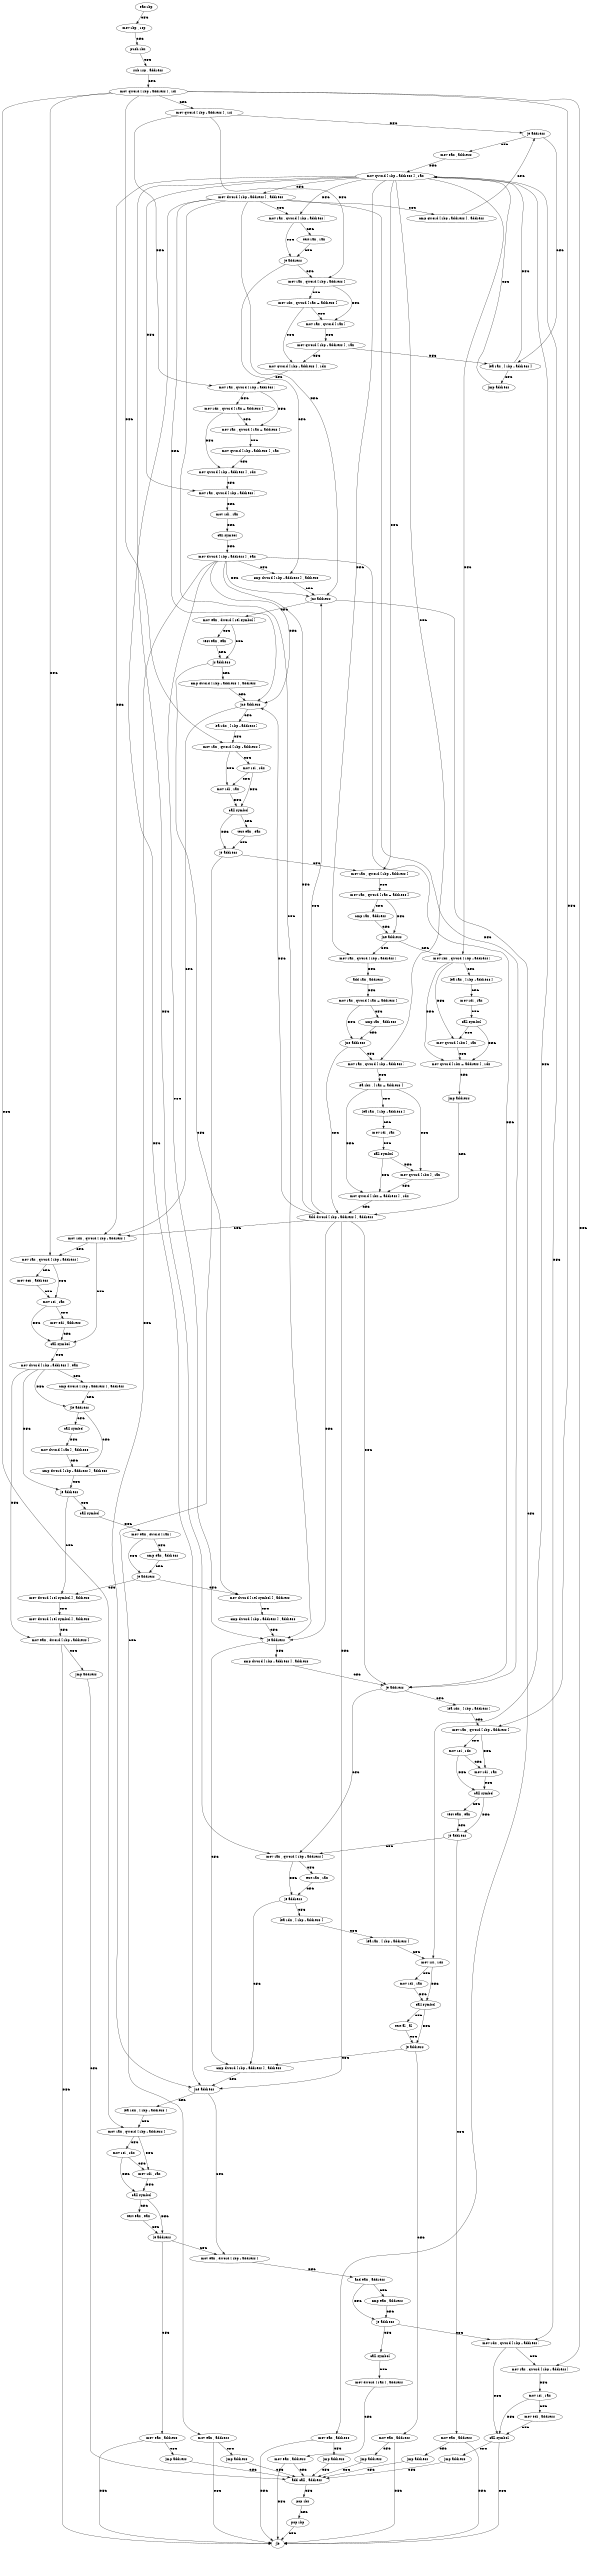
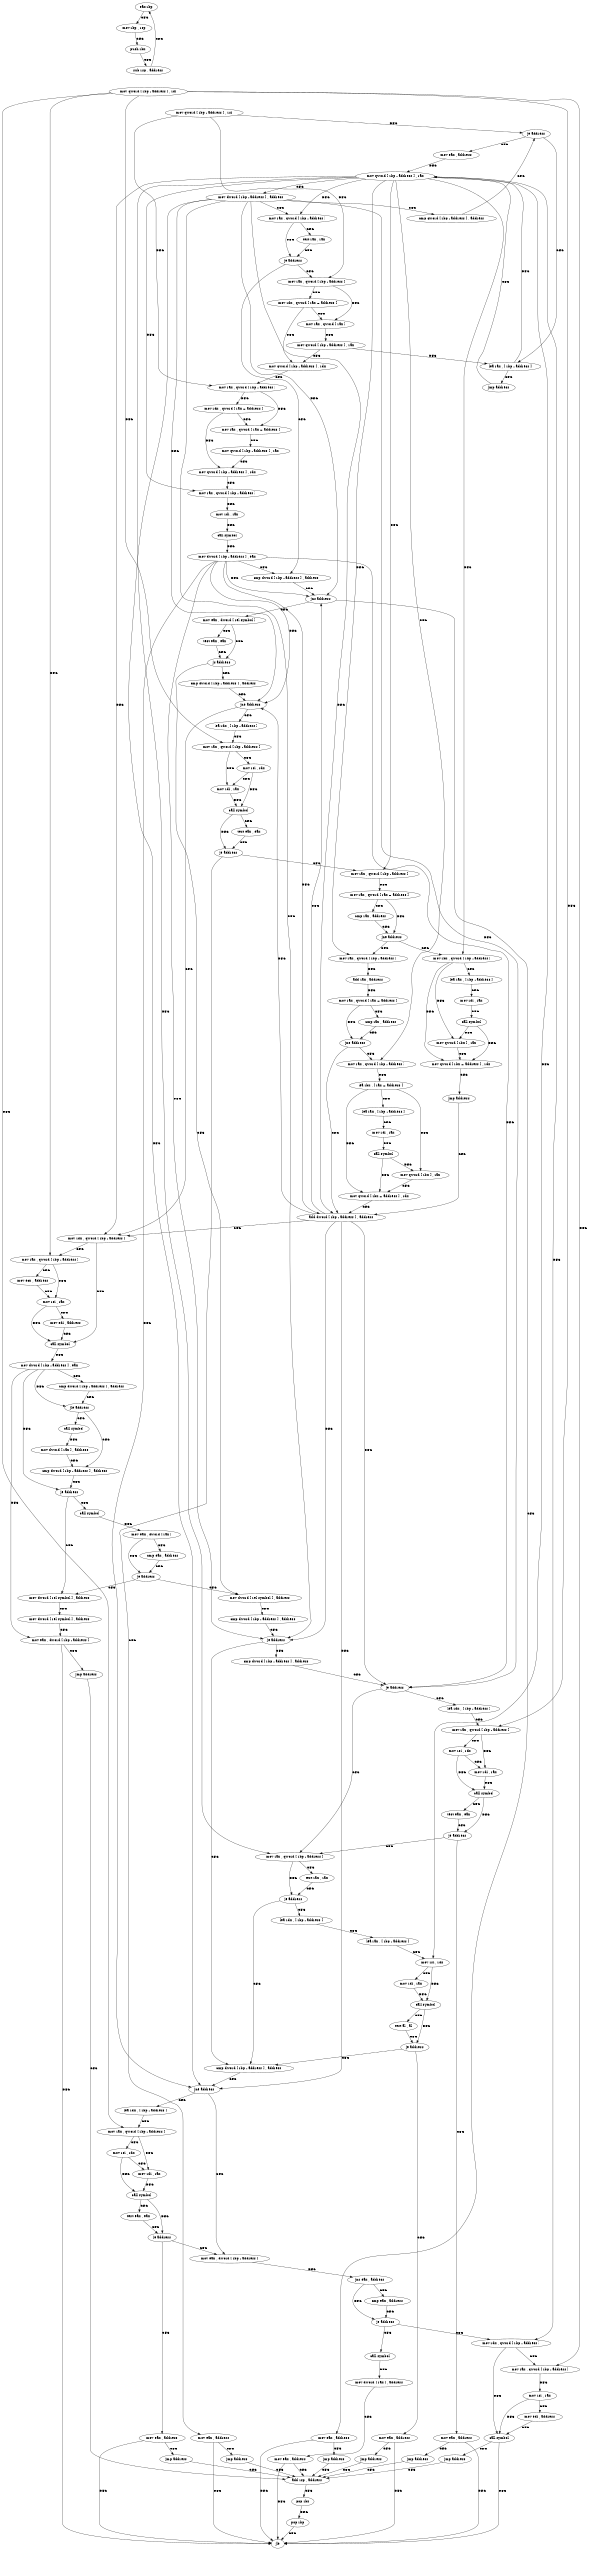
edge "sub rsp , address" -> "mov qword [ rbp - address ] , rdi": now "sub rsp , address" -> "eax rbp"
edge "mov qword [ rbp - address ] , rdi" -> "mov qword [ rbp - address ] , rsi": removed, label "CFG"
edge "mov dword [ rbp - address ] , address" -> "add dword [ rbp - address ] , address": added, label "DFG"
node "and eax , address": label "and eax , address" -> "jns eax , address"
node "add call , address": label "add call , address" -> "add rsp , address"
edge "pop rbx" -> "pop rbp": label "CFG" -> "DFG"
